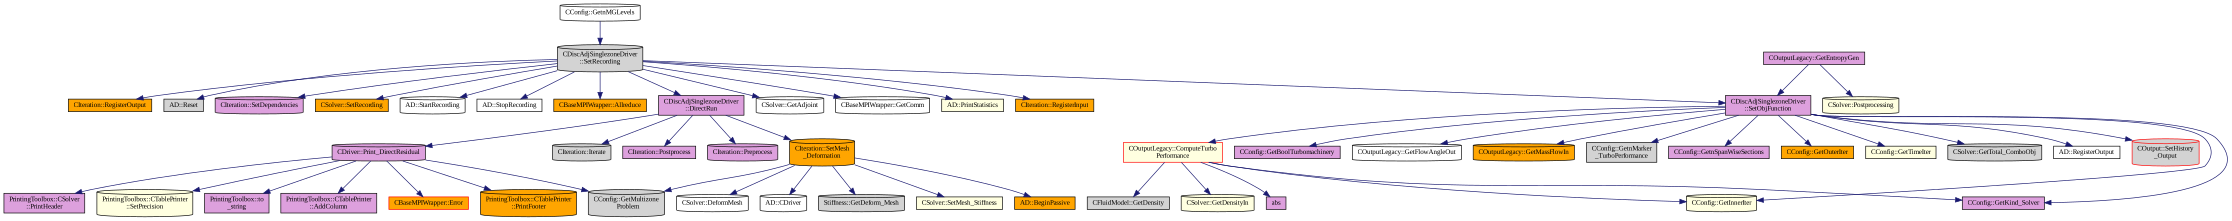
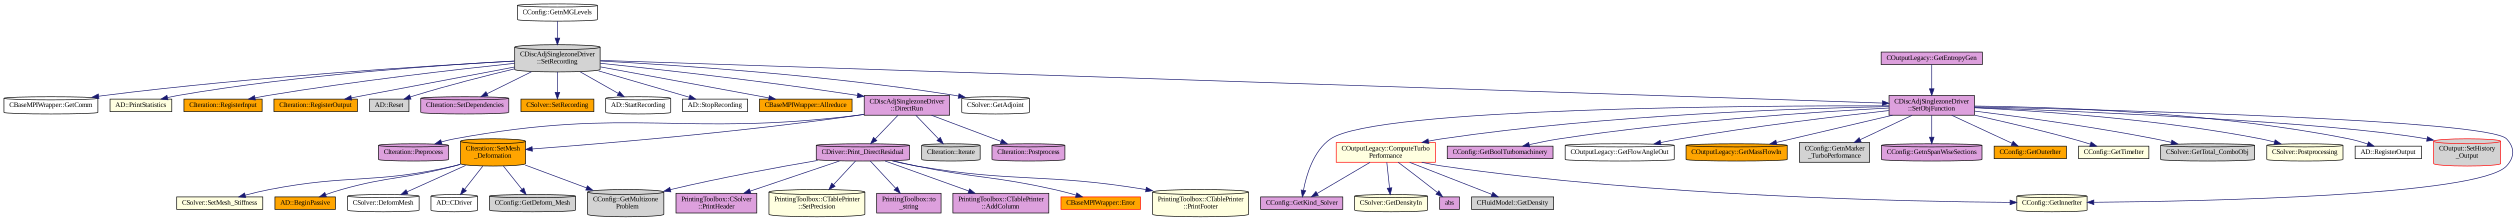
edge "COutputLegacy::GetEntropyGen" -> "CSolver::Postprocessing": now "CDiscAdjSinglezoneDriver ::SetObjFunction" -> "CSolver::Postprocessing"
node "CIteration::Postprocess": shape box -> cylinder
node "CConfig::GetnSpanWiseSections": shape box -> cylinder
node "PrintingToolbox::CTablePrinter ::PrintFooter": fillcolor orange -> lightyellow
node "Stiffness::GetDeform_Mesh": label "Stiffness::GetDeform_Mesh" -> "CConfig::GetDeform_Mesh"
